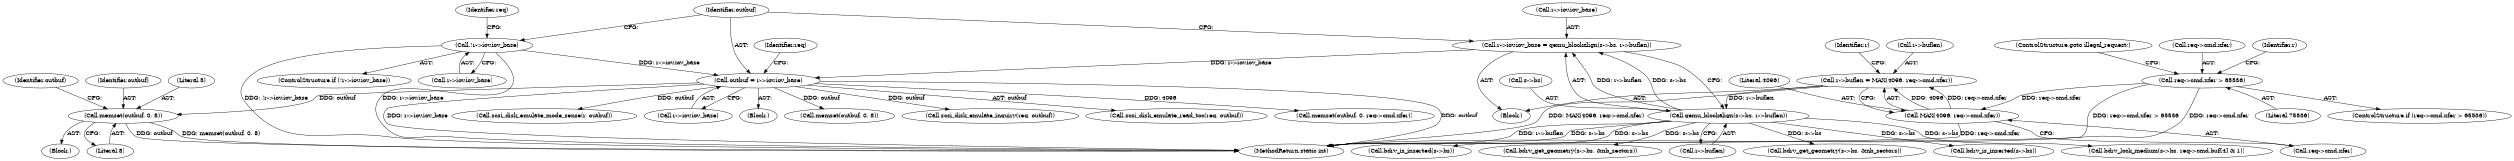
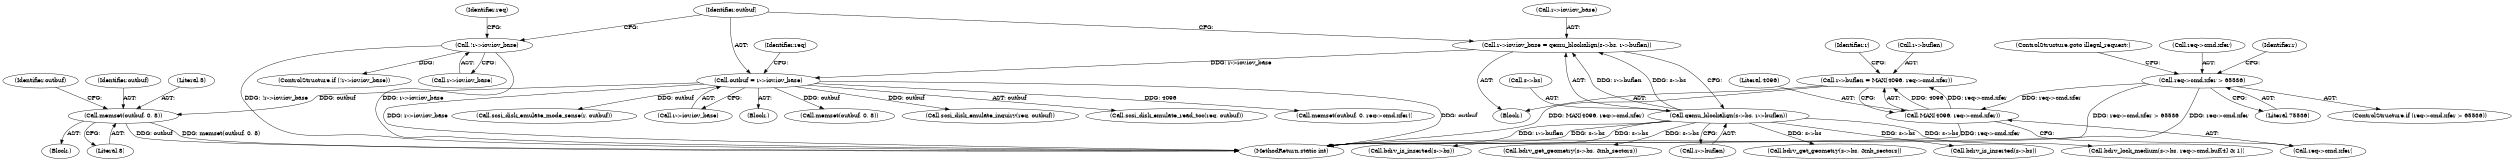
edge "(Call,!r->iov.iov_base)" -> "(Call,outbuf = r->iov.iov_base)": removed, label "DDG: r->iov.iov_base"
edge "(Call,!r->iov.iov_base)" -> "(ControlStructure,if (!r->iov.iov_base))": label "AST: " -> "DDG: "
edge "(Call,r->buflen = MAX(4096, req->cmd.xfer))" -> "(Call,qemu_blockalign(s->bs, r->buflen))": removed, label "DDG: r->buflen"
edge "(Call,req->cmd.xfer > 65536)" -> "(Literal,75536)": added, label "CFG:"
